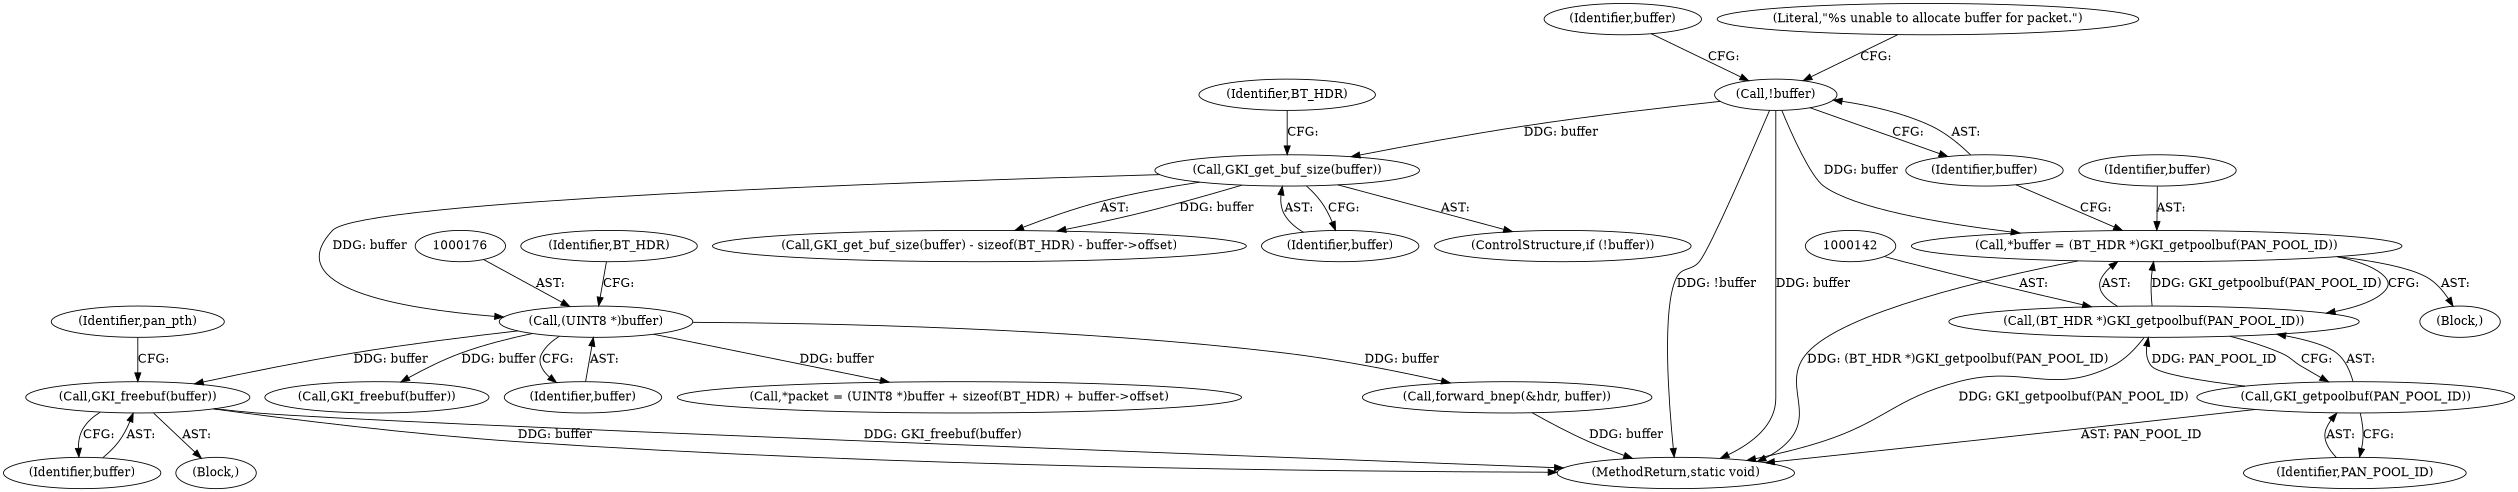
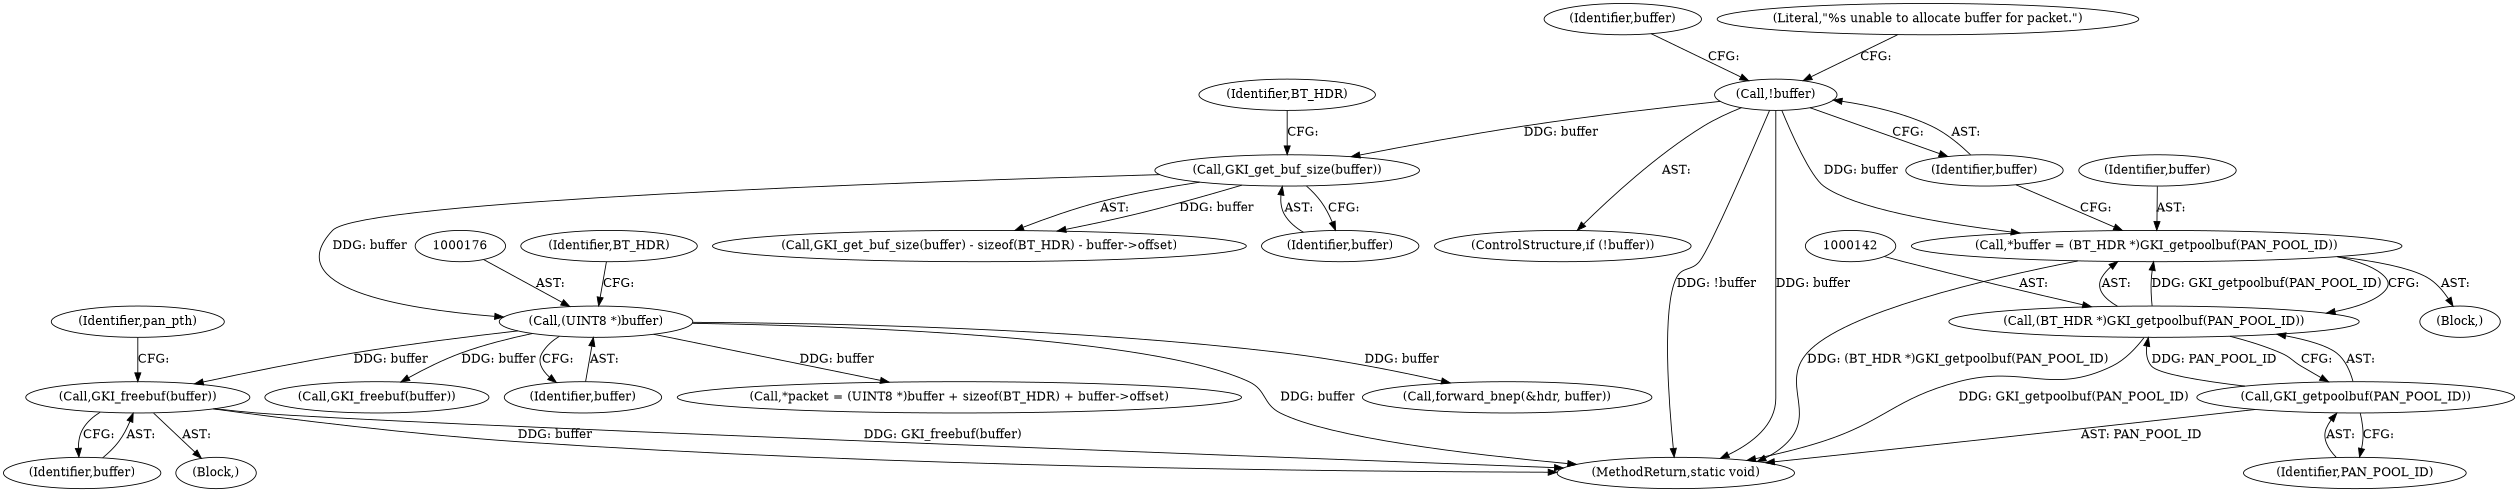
edge "(Call,GKI_get_buf_size(buffer))" -> "(ControlStructure,if (!buffer))": now "(Call,!buffer)" -> "(ControlStructure,if (!buffer))"
edge "(Call,forward_bnep(&hdr, buffer))" -> "(MethodReturn,static void)": now "(Call,(UINT8 *)buffer)" -> "(MethodReturn,static void)"
